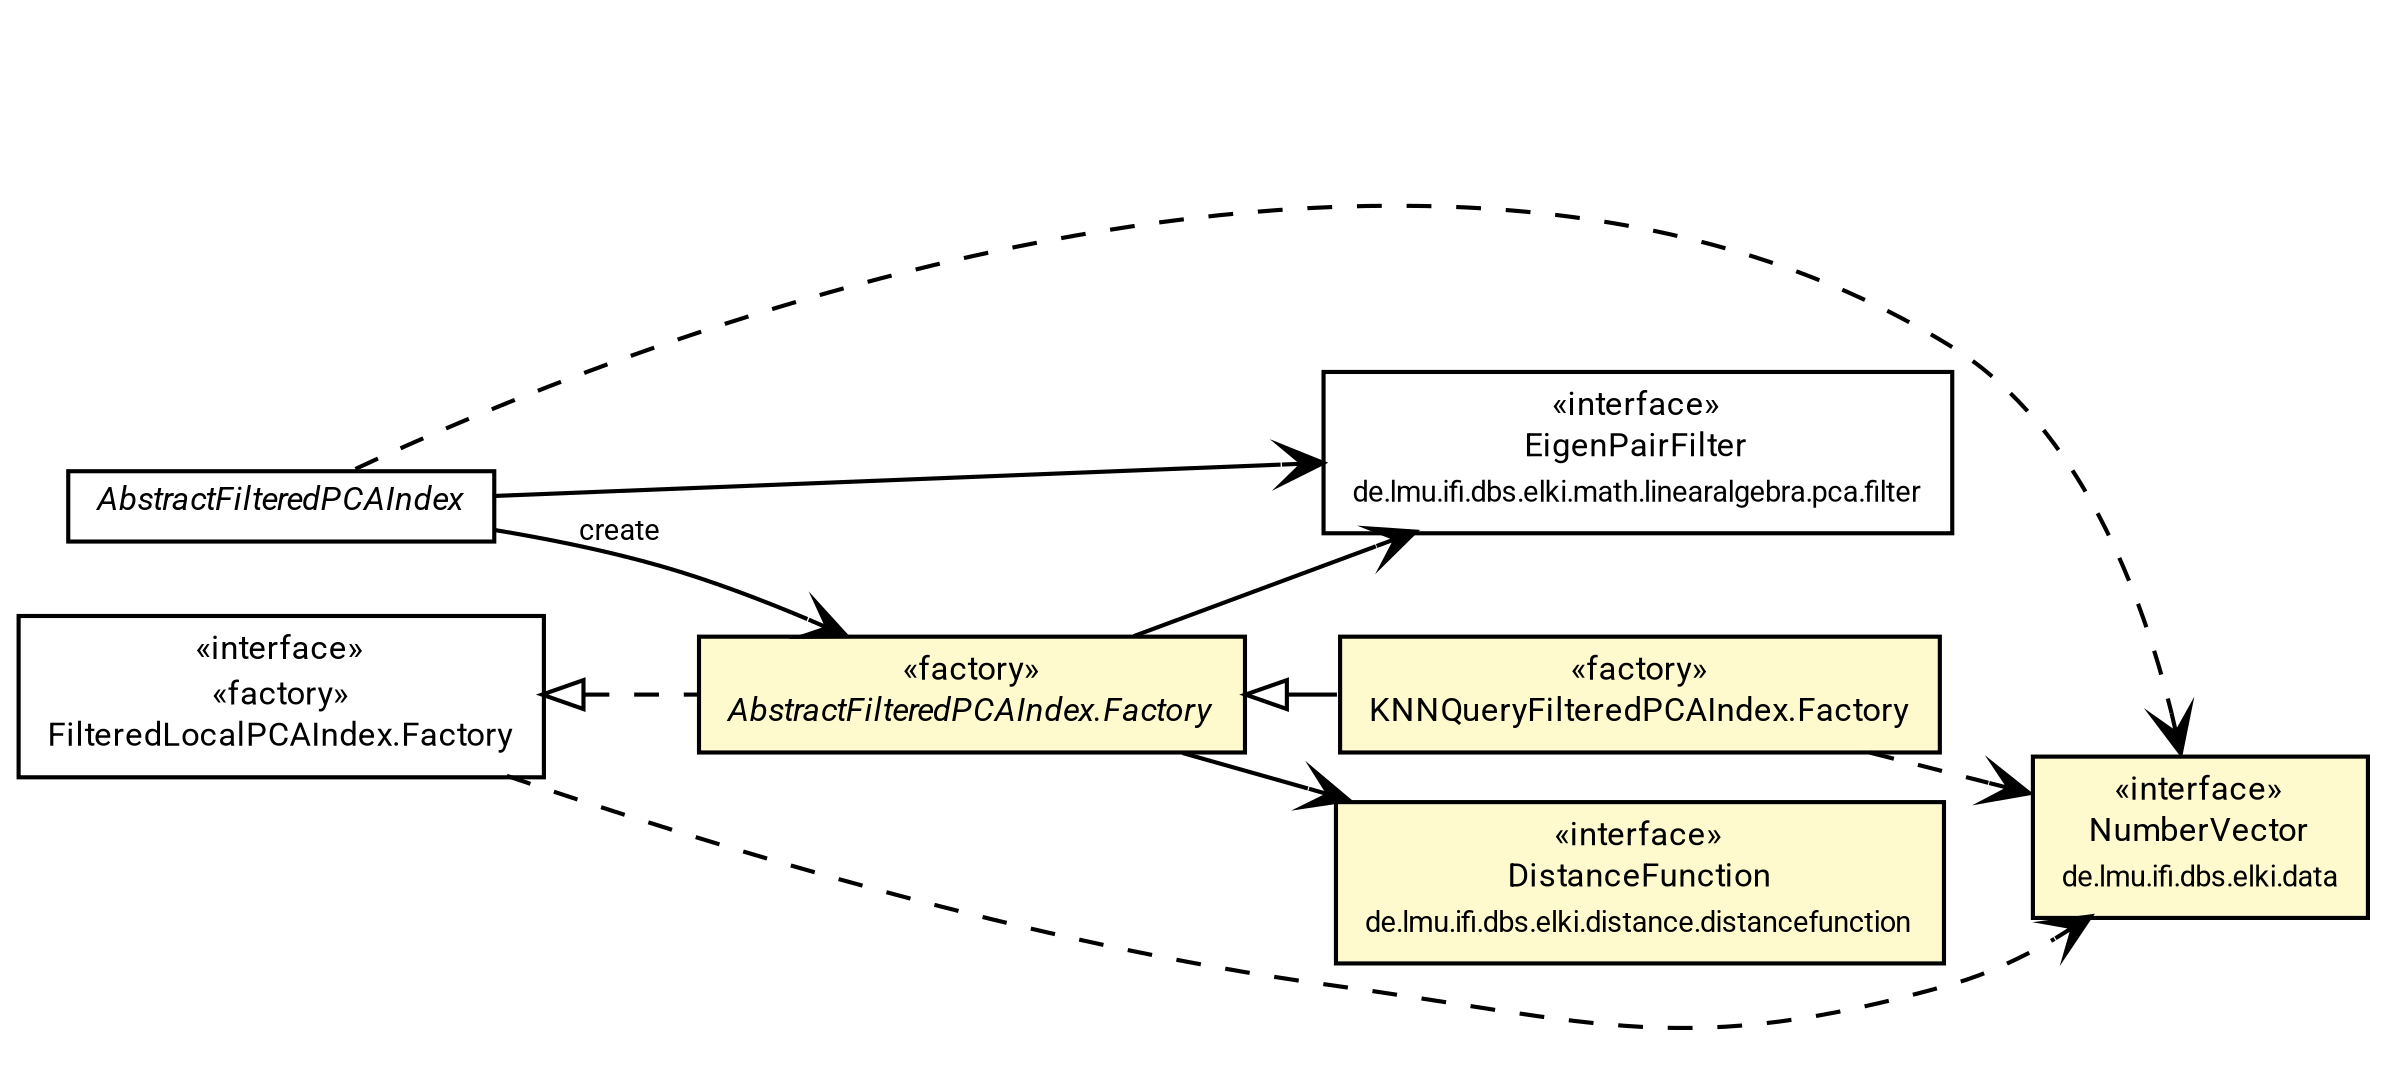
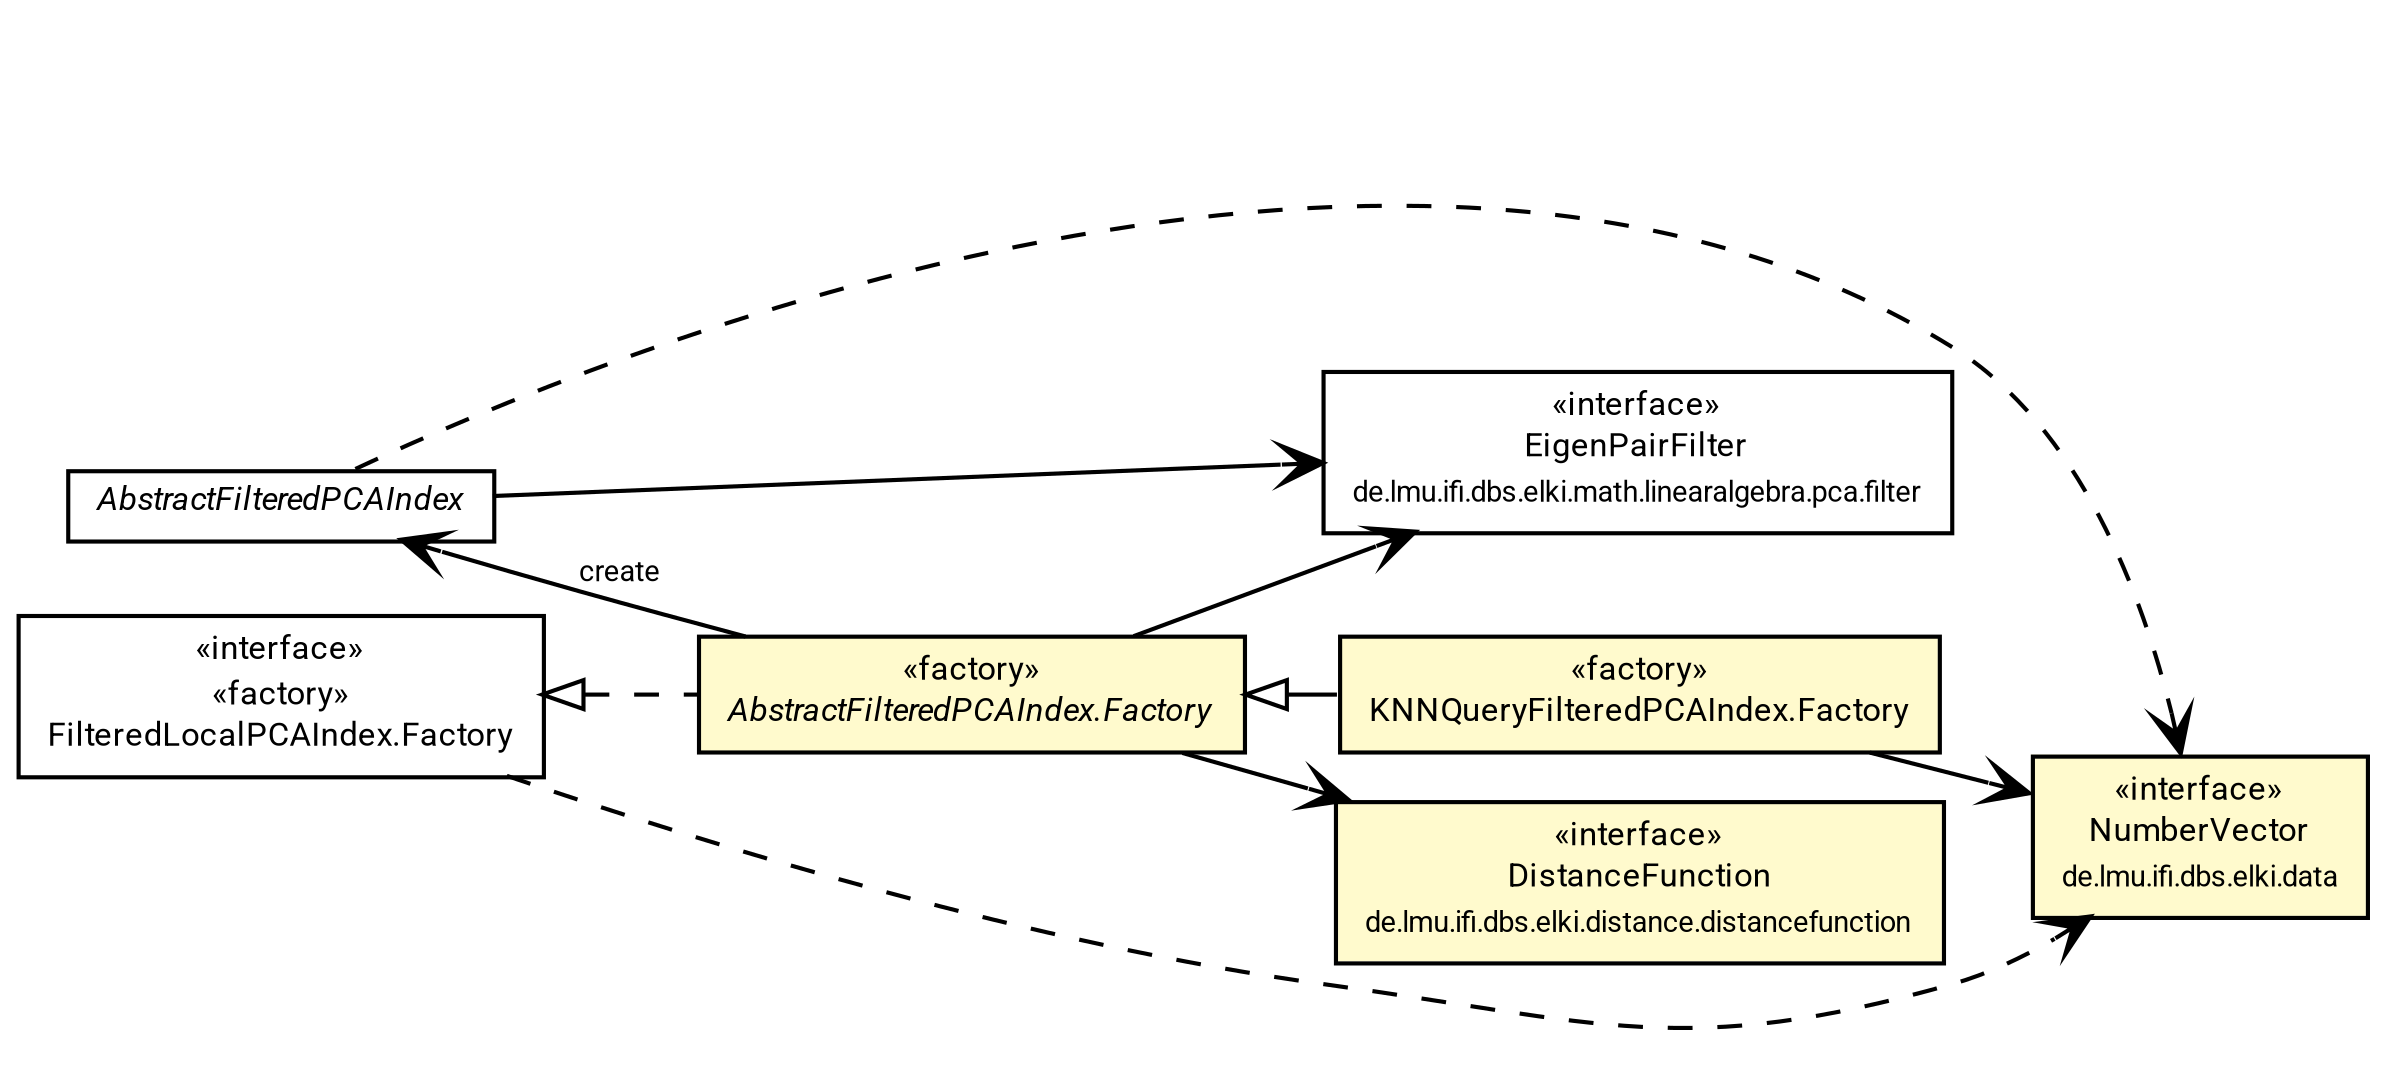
edge "AbstractFilteredPCAIndex" -> "AbstractFilteredPCAIndex.Factory": reversed
edge "KNNQueryFilteredPCAIndex.Factory" -> "NumberVector": style dashed -> solid
